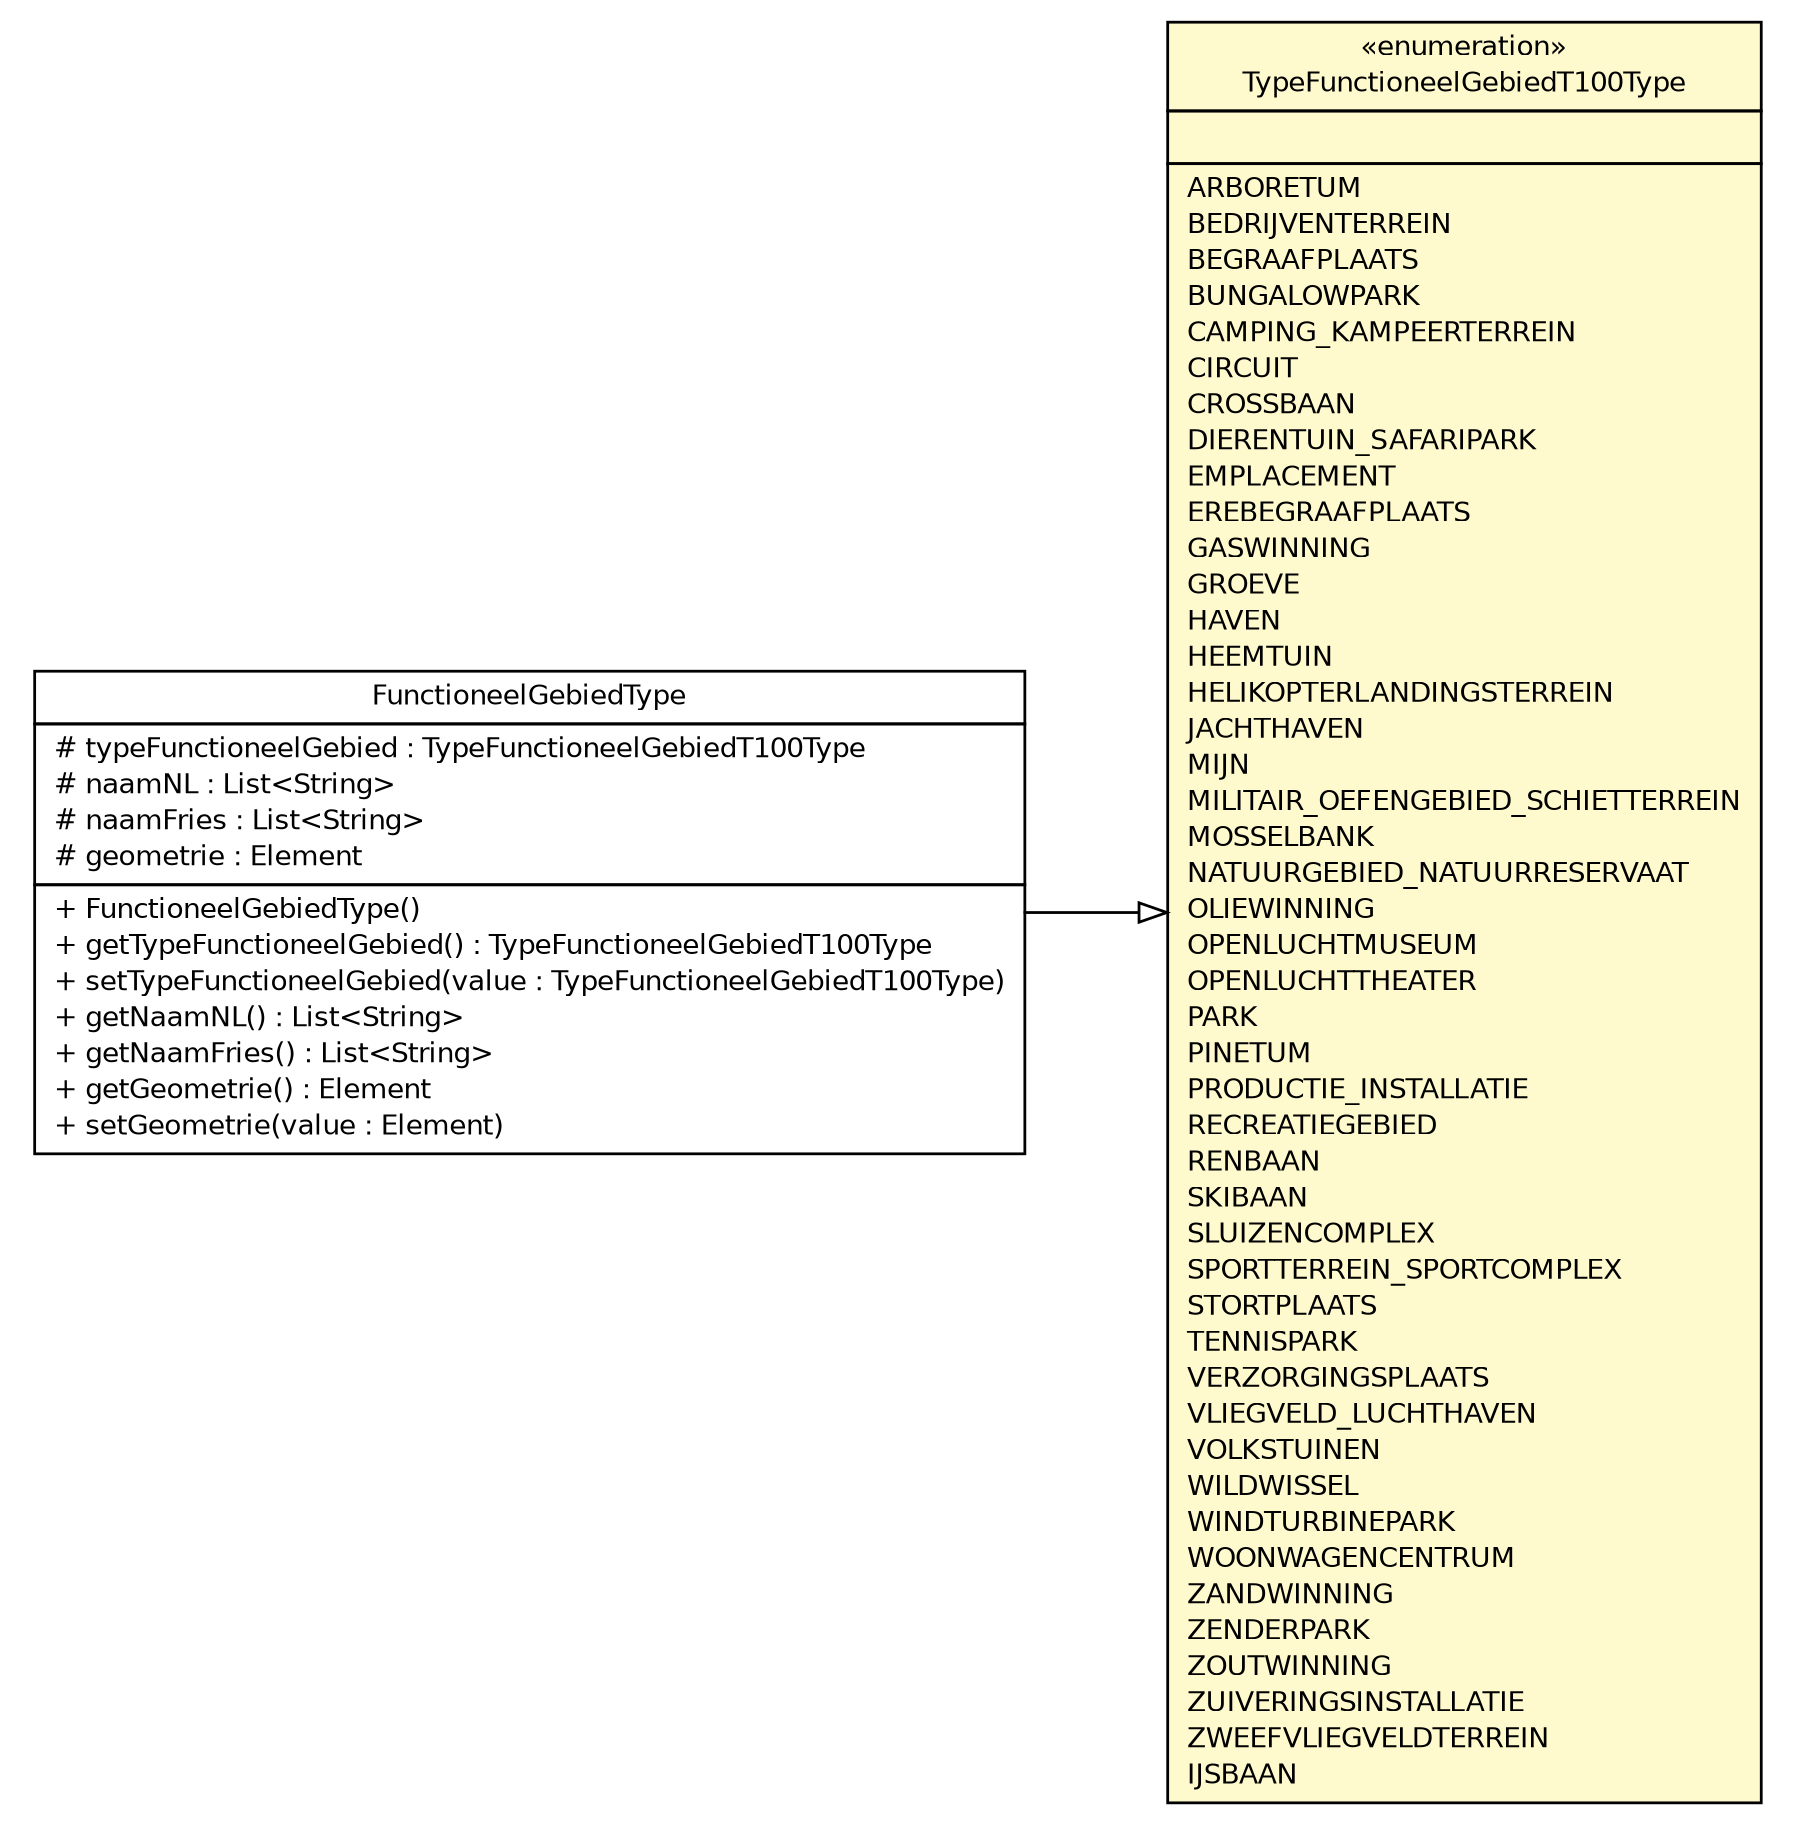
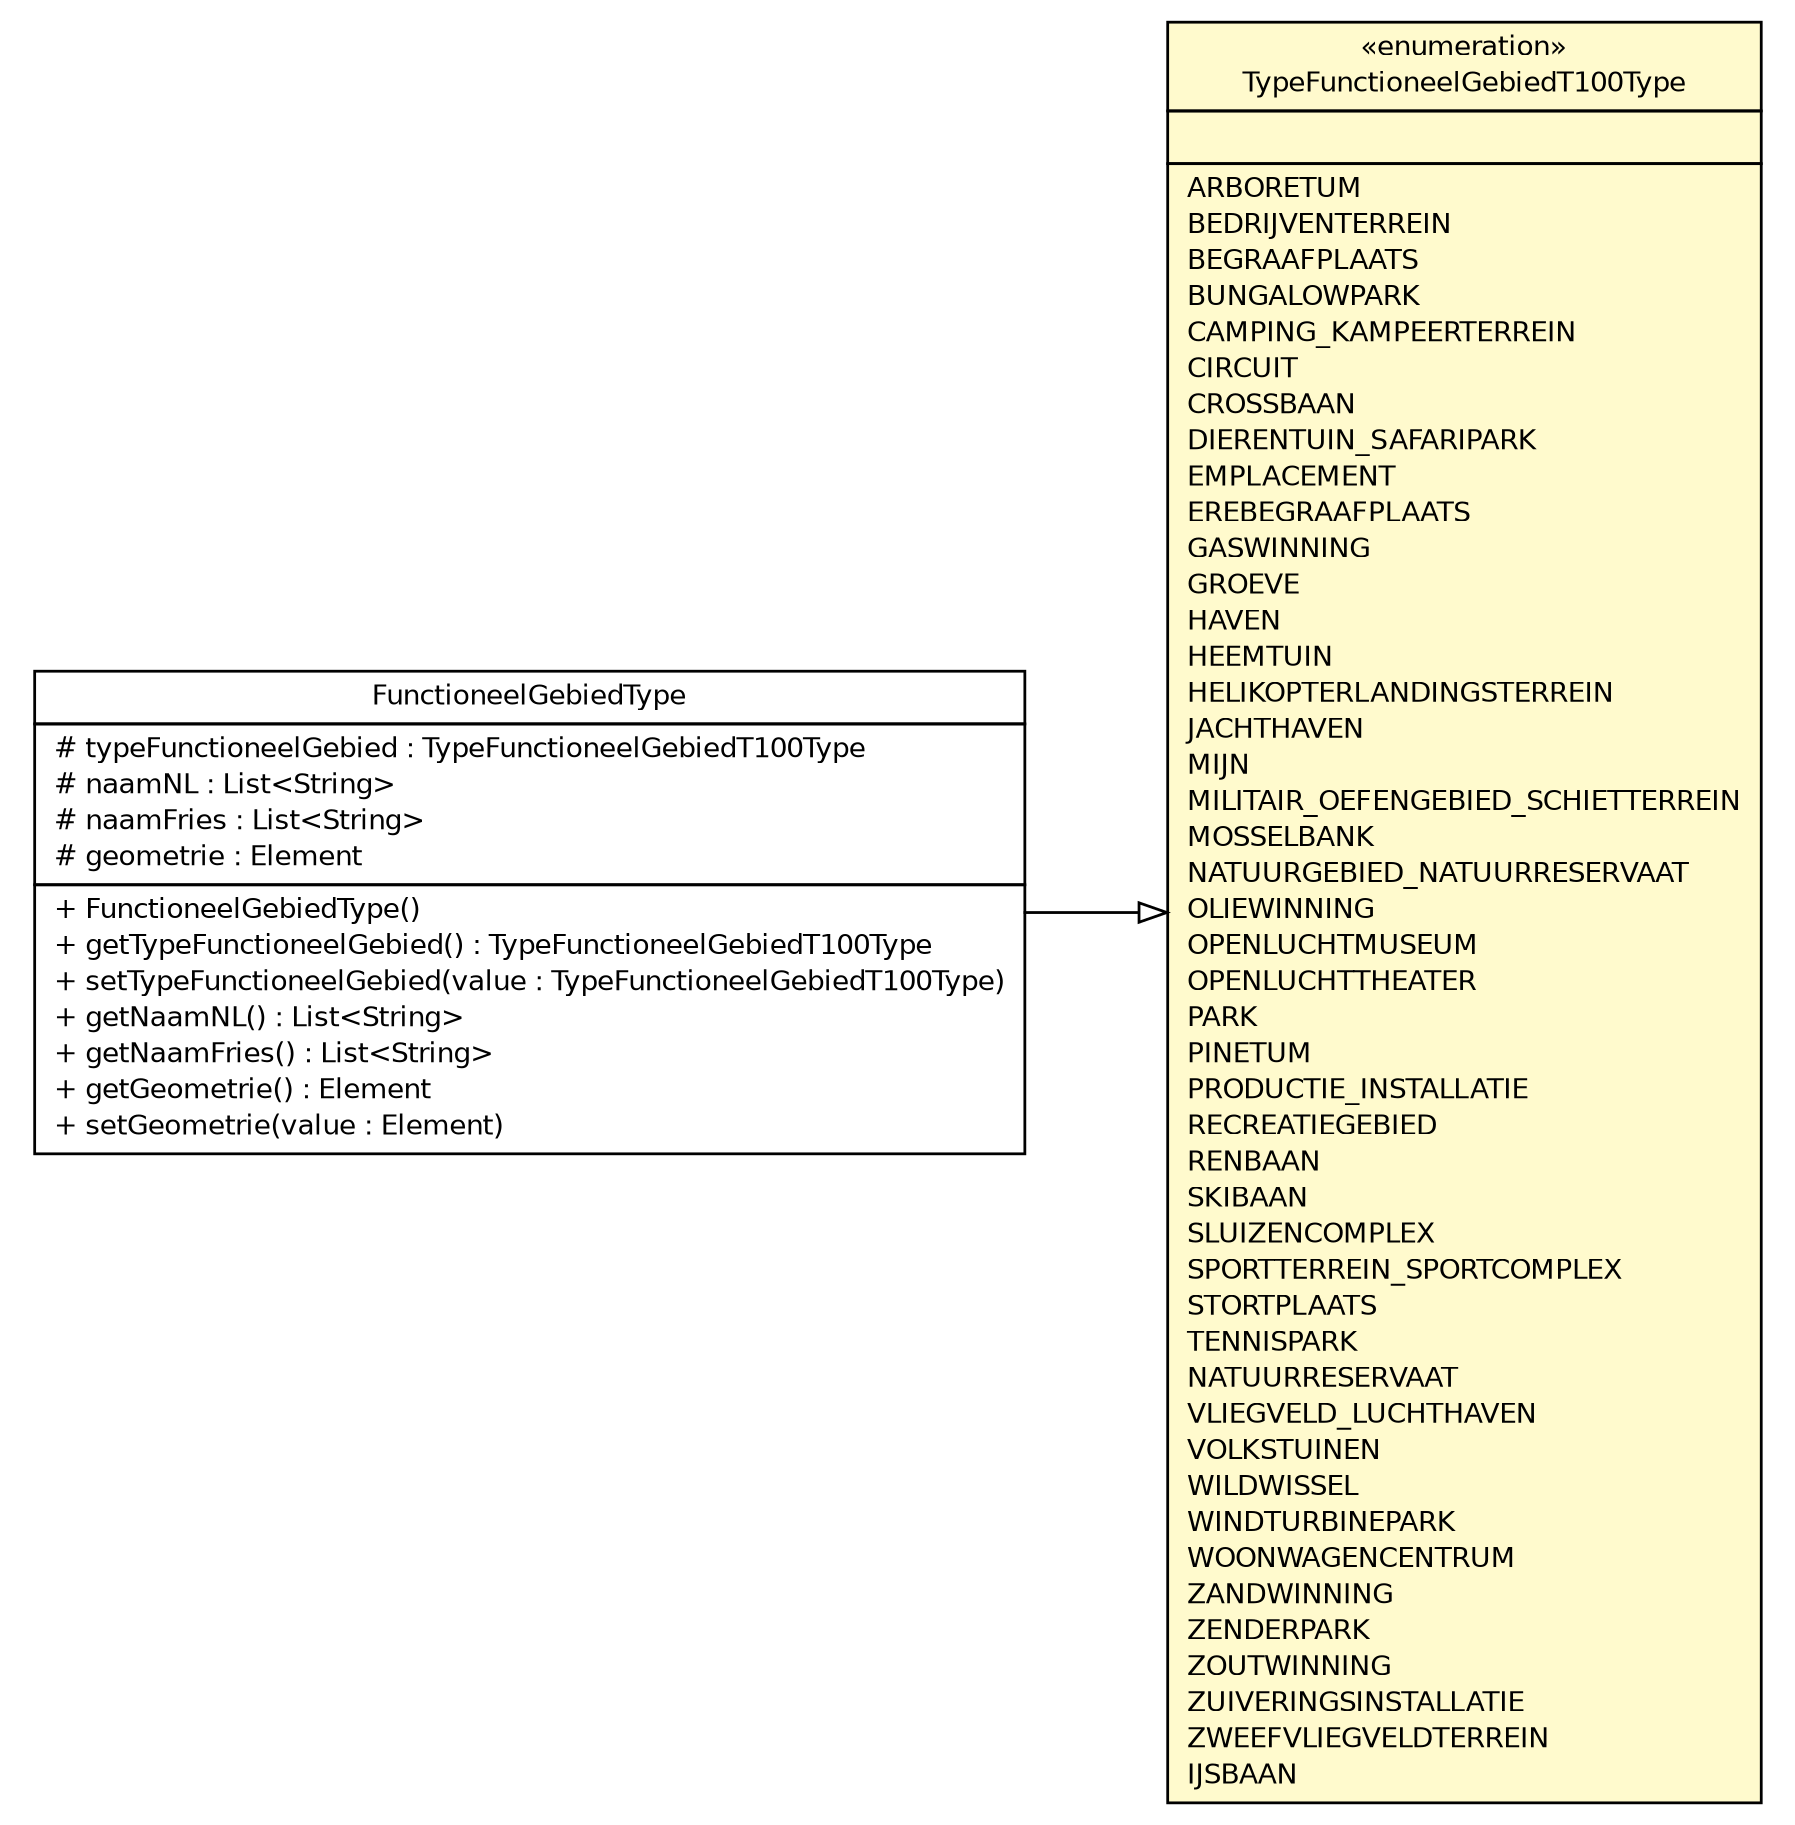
node "TypeFunctioneelGebiedT100Type": text "VERZORGINGSPLAATS" -> "NATUURRESERVAAT"
